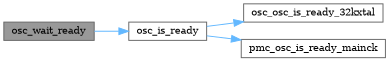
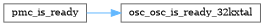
node "osc_wait_ready": removed
node "osc_is_ready": label "osc_is_ready" -> "pmc_is_ready"
node "pmc_osc_is_ready_mainck": removed
